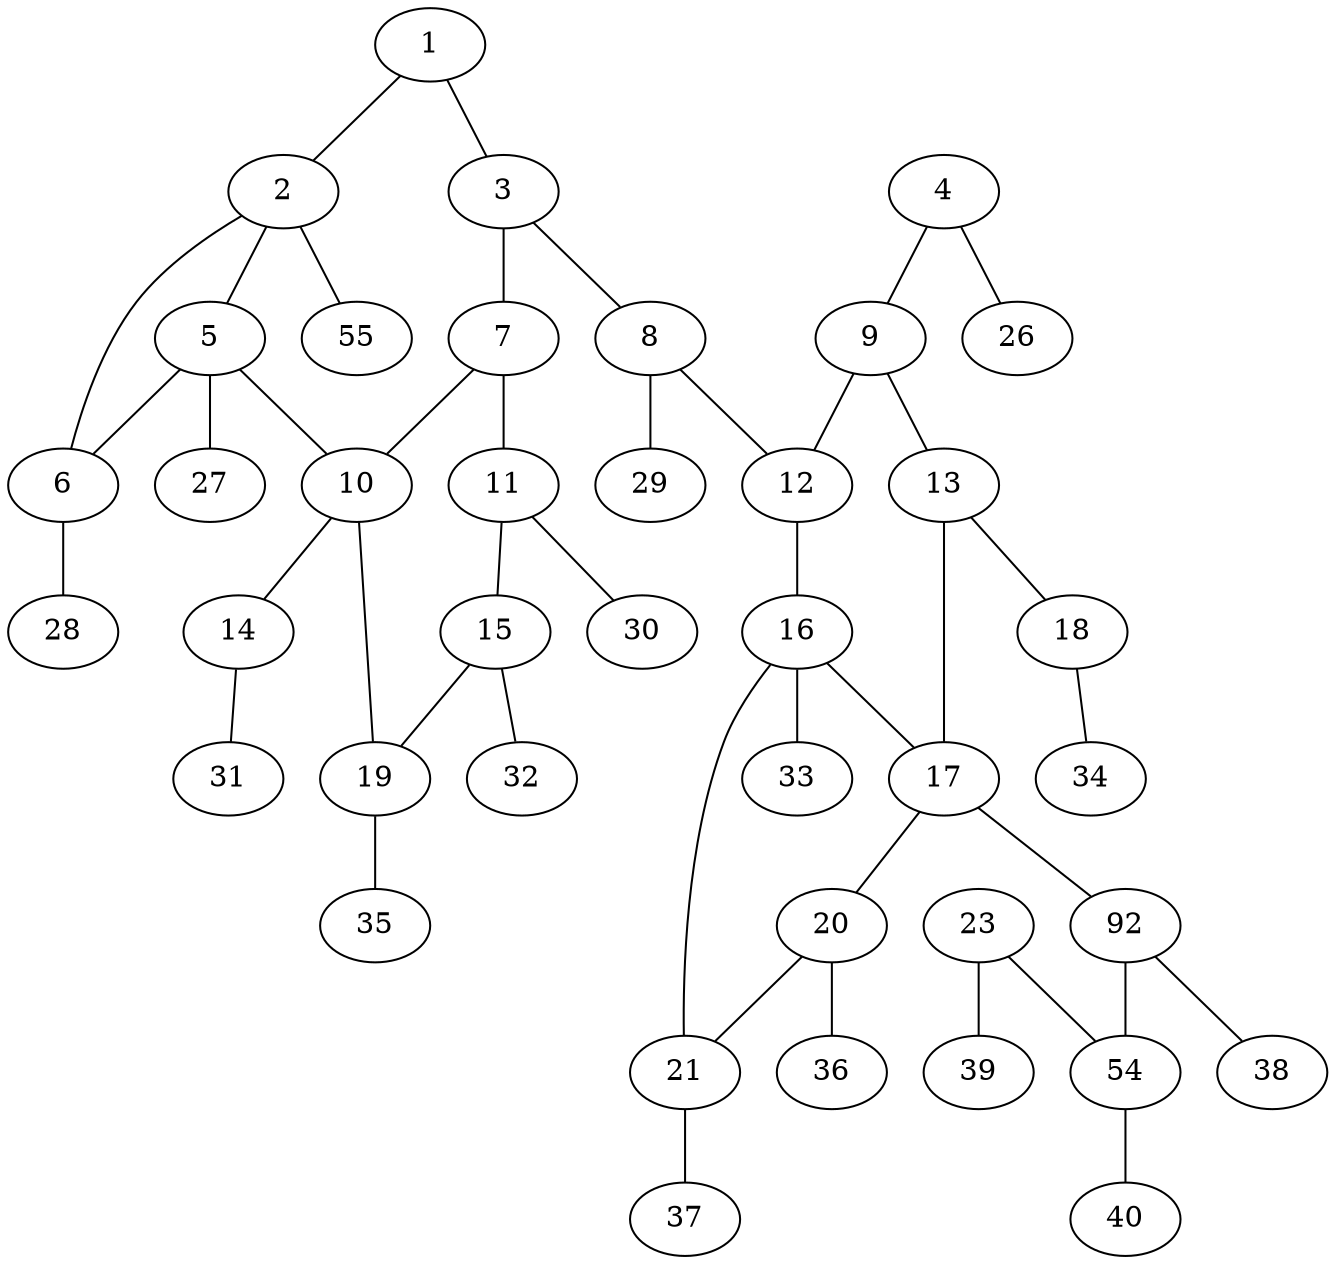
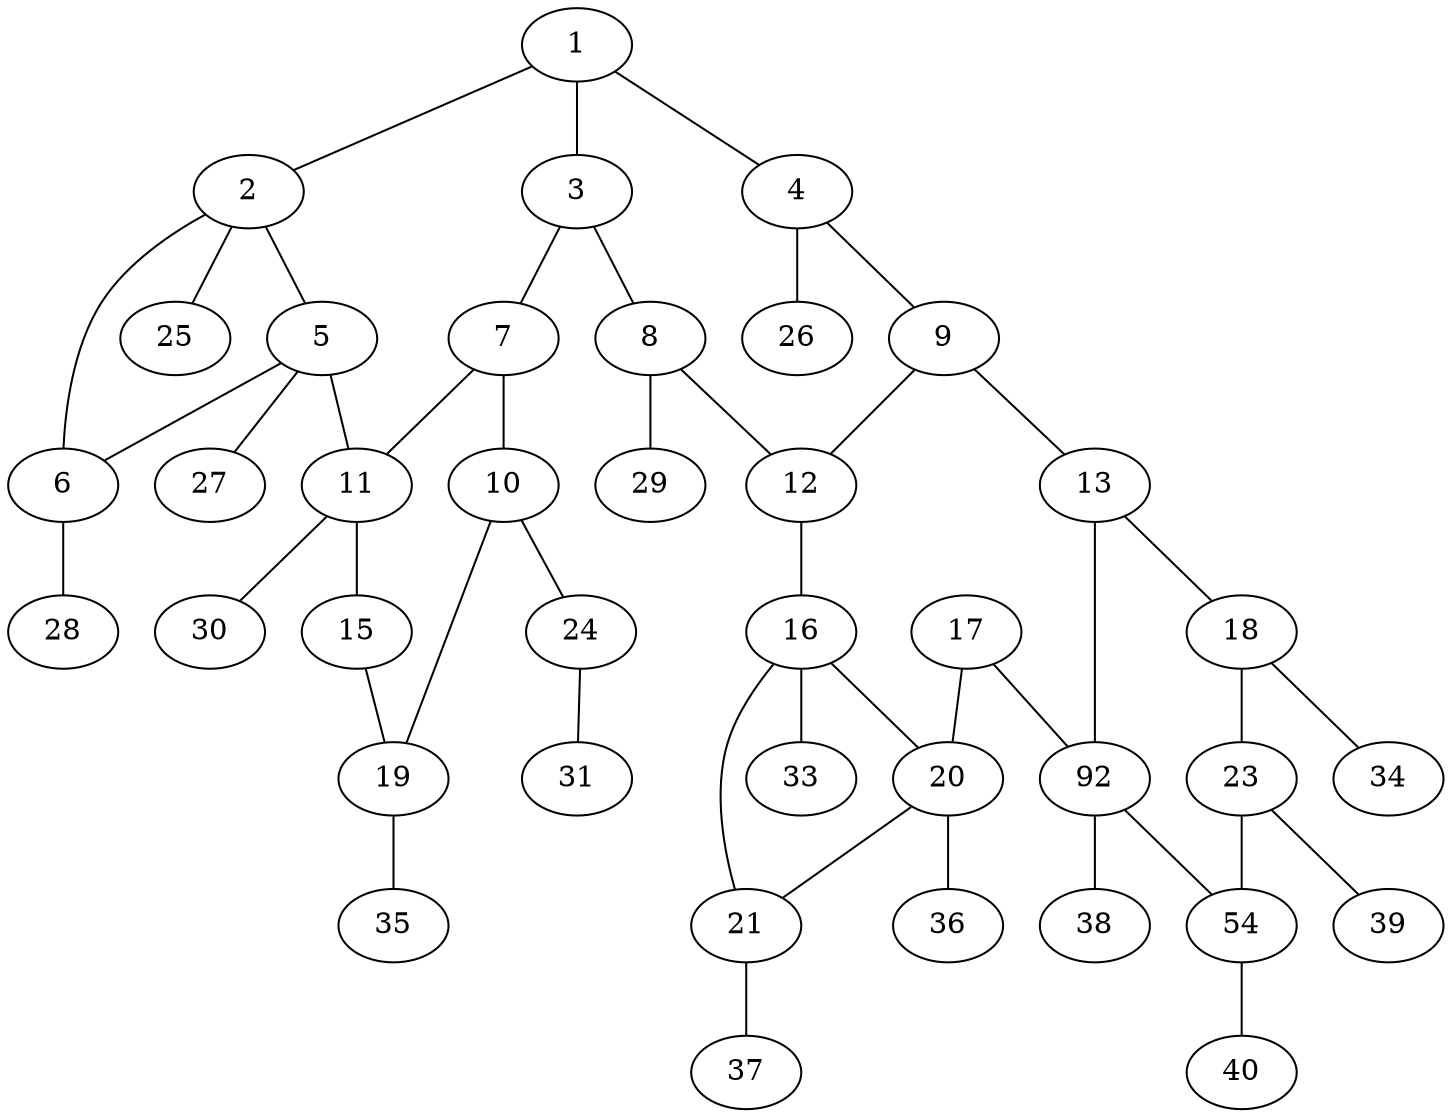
edge "1" -- "4": added
node "55": label "55" -> "25"
edge "5" -- "10": now "5" -- "11"
node "14": label "14" -> "24"
edge "13" -- "17": now "13" -- "92"
edge "16" -- "17": now "16" -- "20"
edge "18" -- "23": added
node "32": removed
